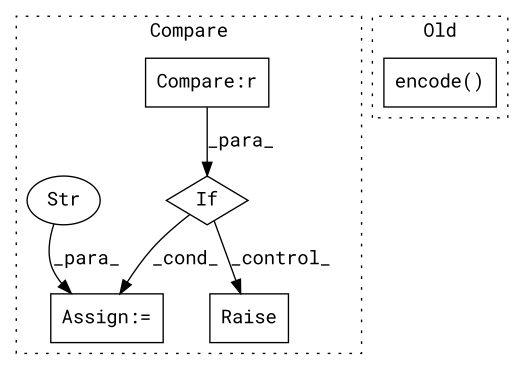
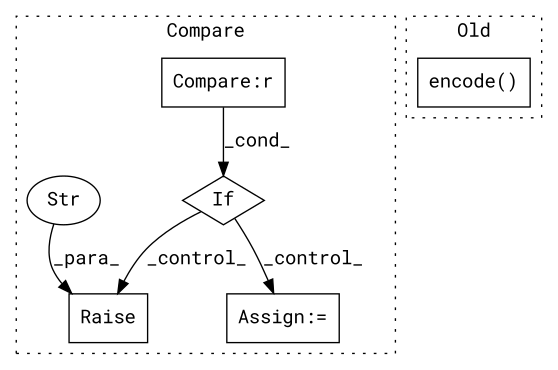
edge "Compare:r" -> "If": label "_para_" -> "_cond_"
edge "Str" -> "Assign:=": now "Str" -> "Raise"
edge "If" -> "Assign:=": label "_cond_" -> "_control_"
